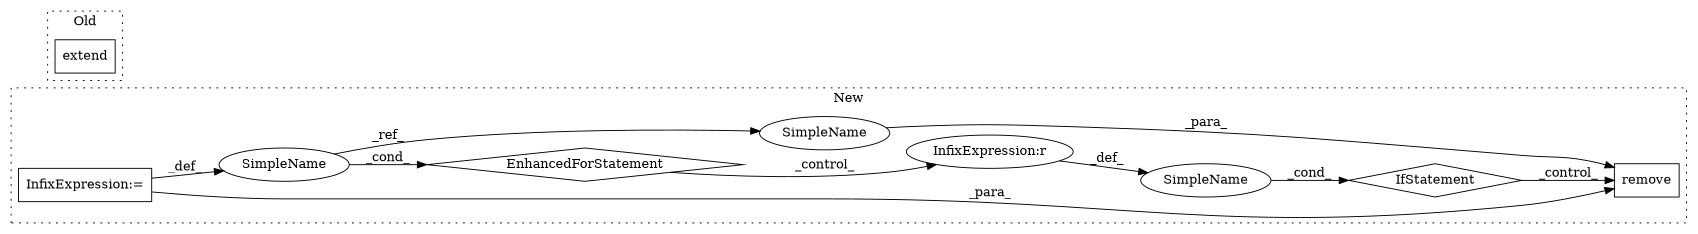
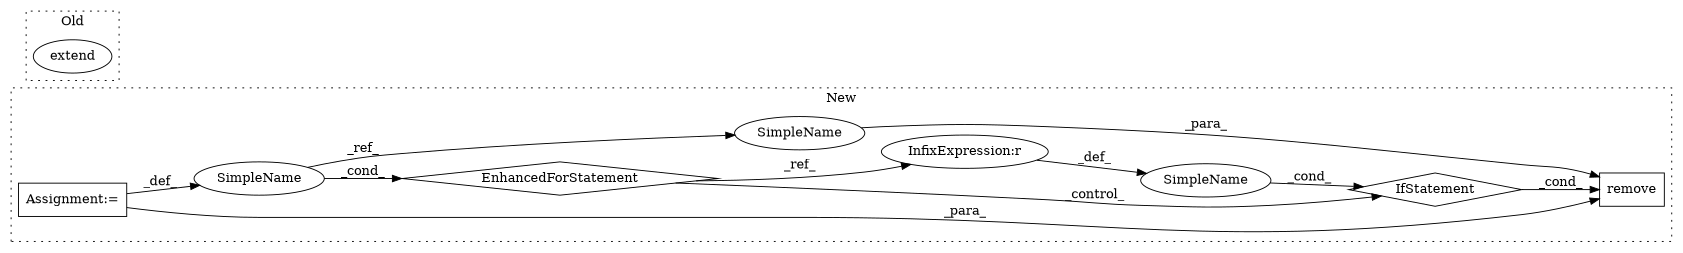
node "extend": shape box -> ellipse
edge "EnhancedForStatement" -> "InfixExpression:r": label "_control_" -> "_ref_"
edge "IfStatement" -> "remove": label "_control_" -> "_cond_"
node "InfixExpression:=": label "InfixExpression:=" -> "Assignment:="
edge "EnhancedForStatement" -> "IfStatement": added, label "_control_"
